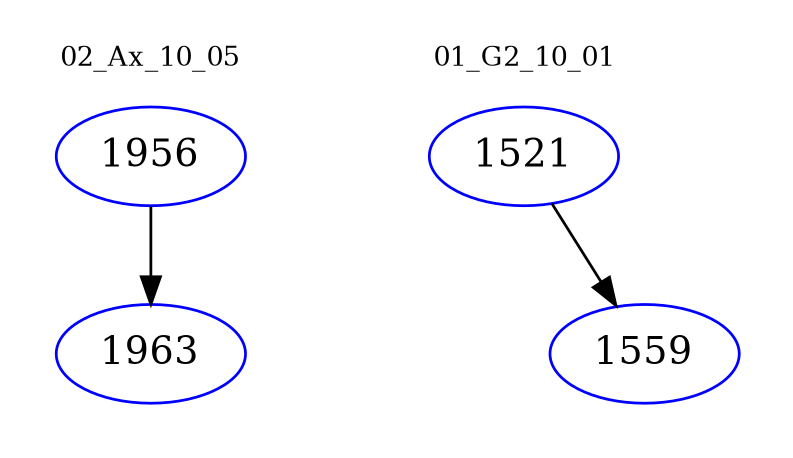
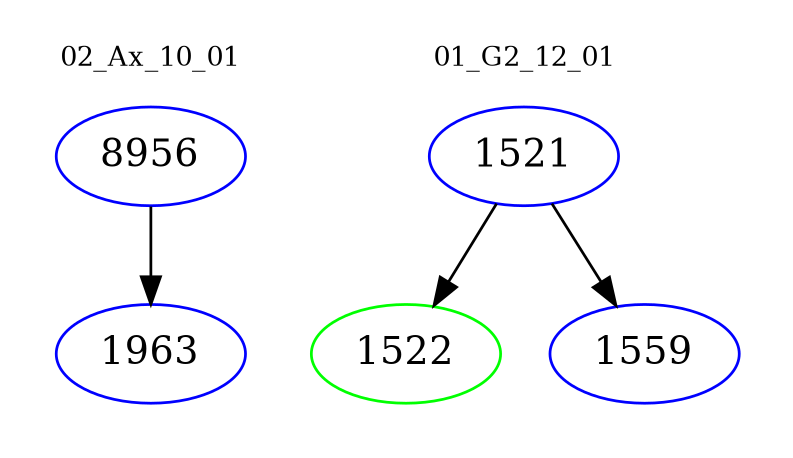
cluster "02_Ax_10_05": label "02_Ax_10_05" -> "02_Ax_10_01"
cluster "01_G2_10_01": label "01_G2_10_01" -> "01_G2_12_01"
node "1956": label "1956" -> "8956"
node "1522": added
